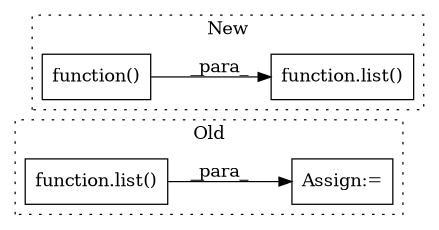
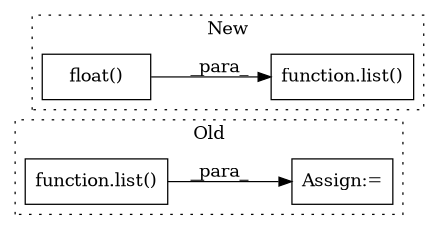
node "function()": label "function()" -> "float()"
